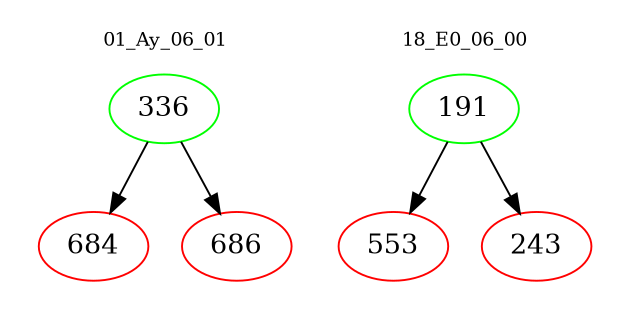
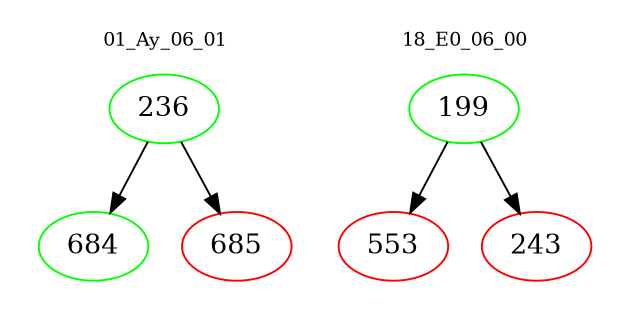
node "336": label "336" -> "236"
node "191": label "191" -> "199"
node "684": color red -> green
node "686": label "686" -> "685"
